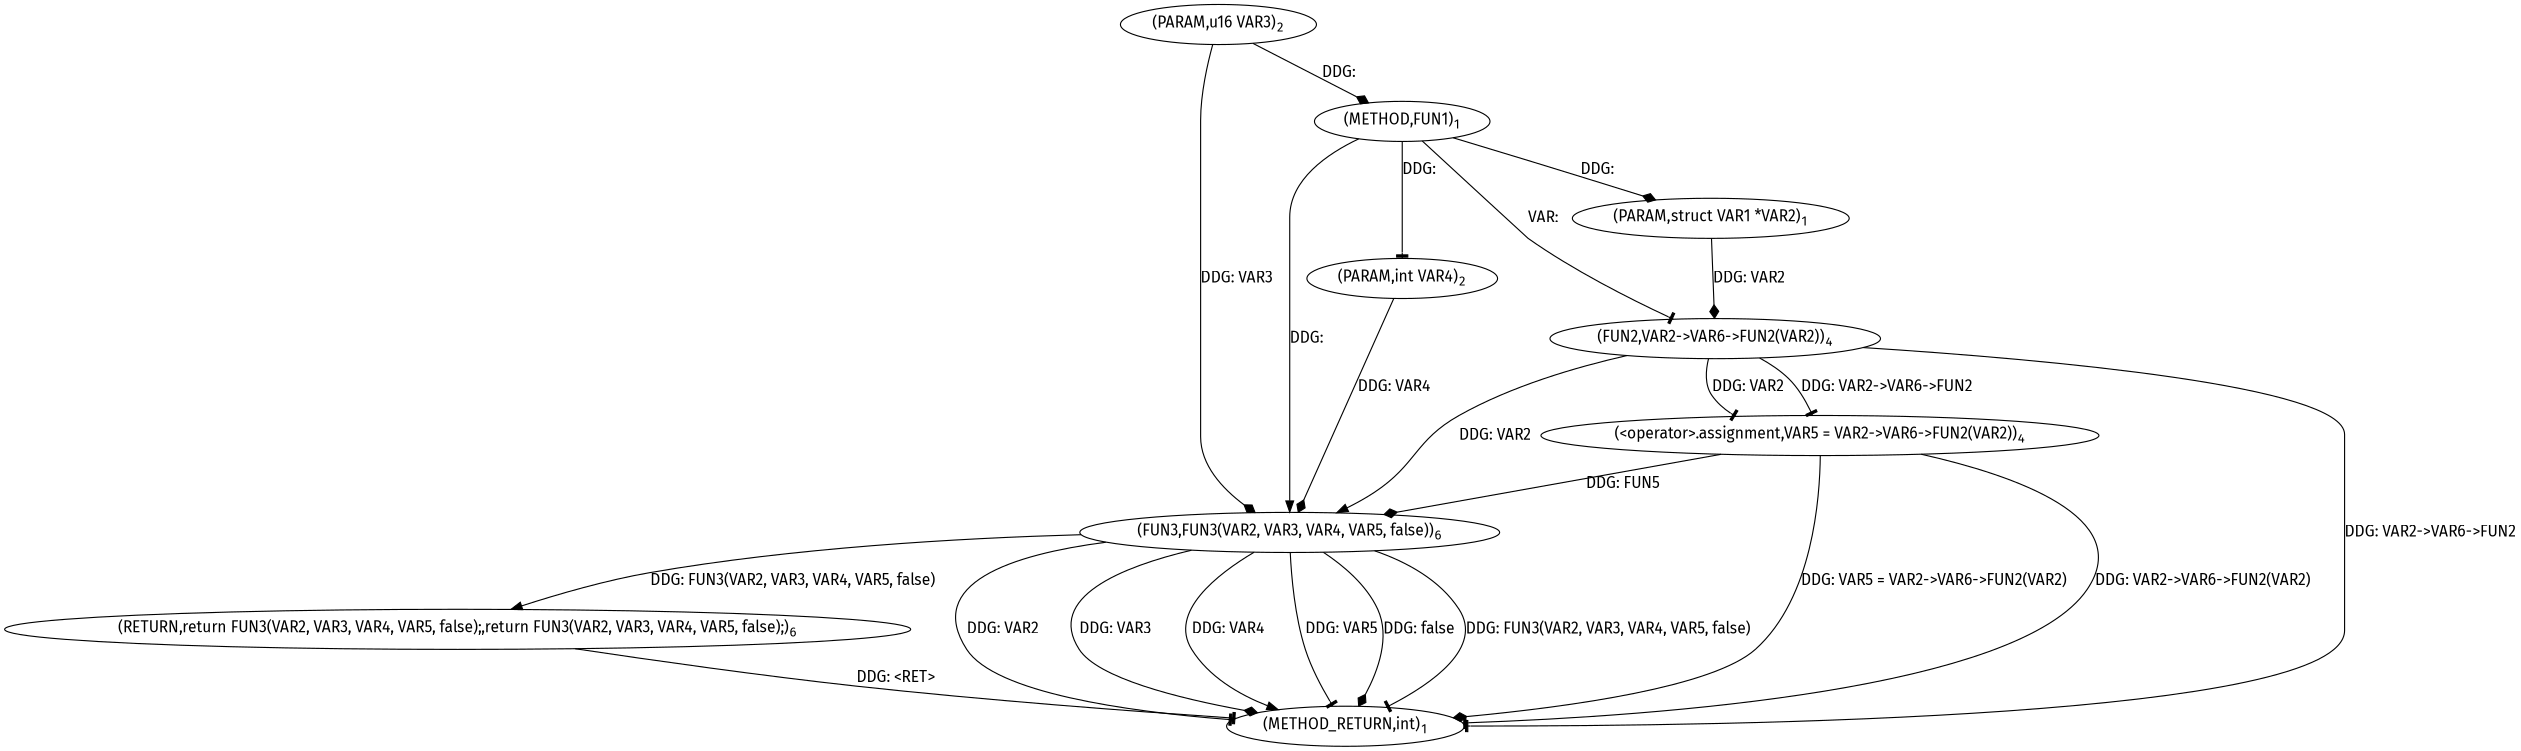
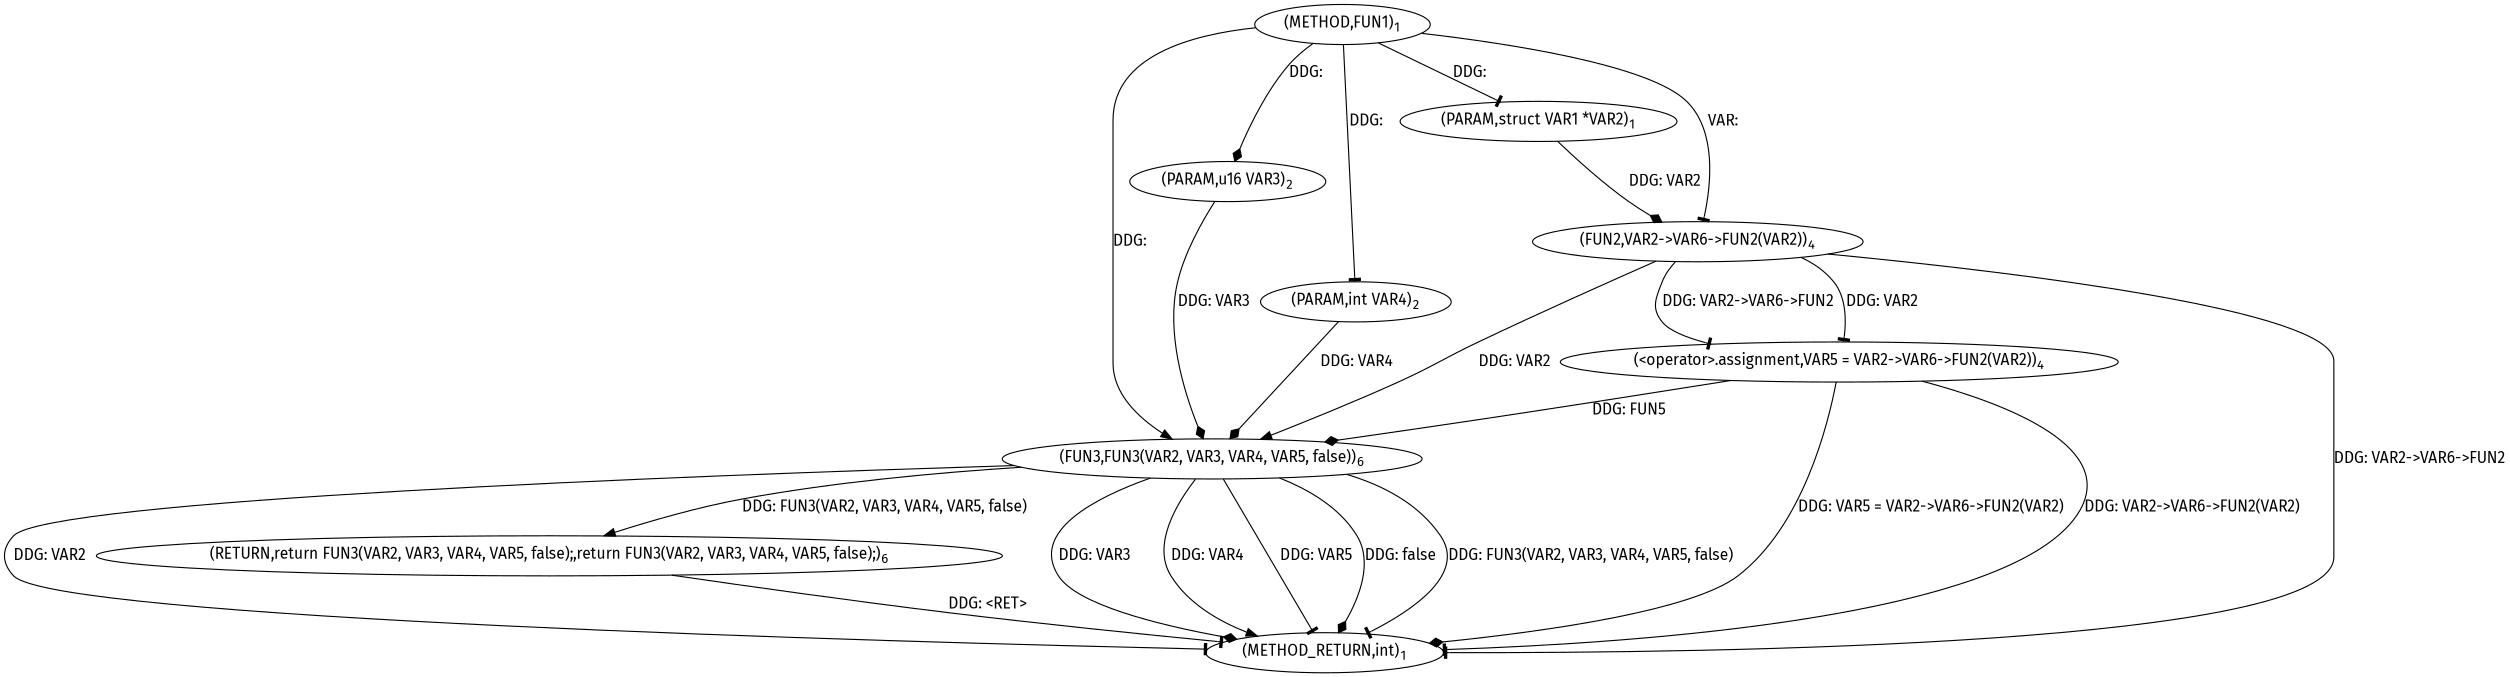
edge "(PARAM,u16 VAR3)" -> "(METHOD,FUN1)": reversed
edge "(METHOD,FUN1)" -> "(PARAM,struct VAR1 *VAR2)": arrowhead diamond -> tee
